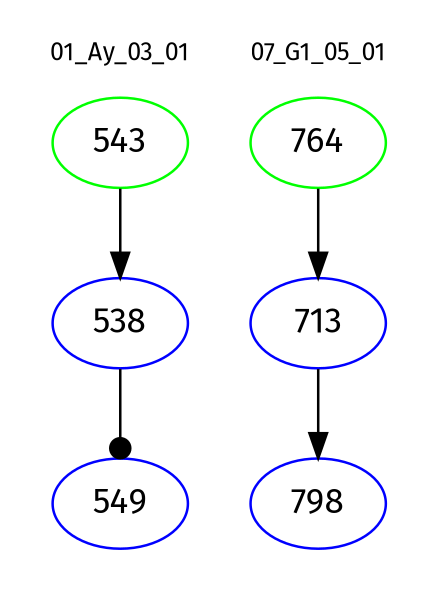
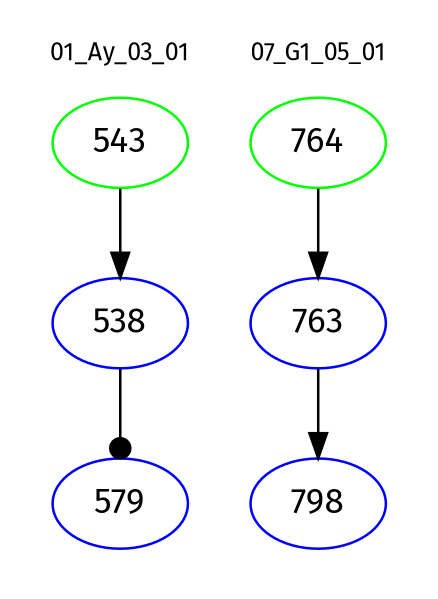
node "713": label "713" -> "763"
node "549": label "549" -> "579"
